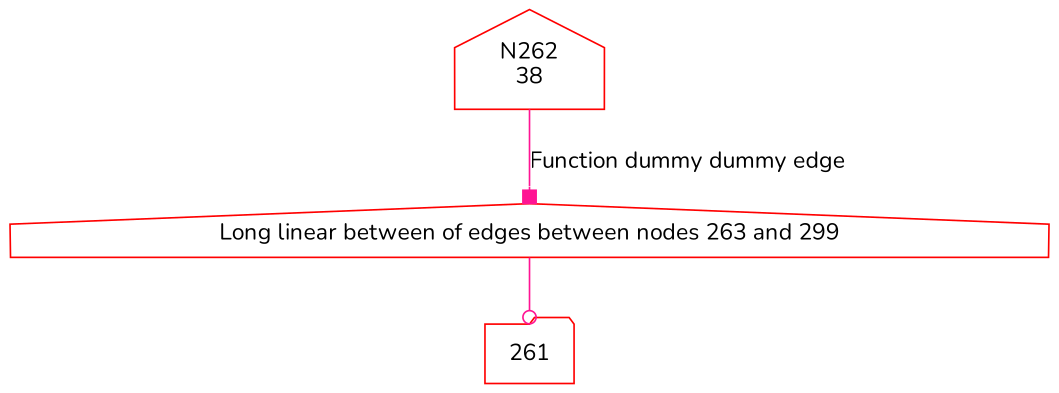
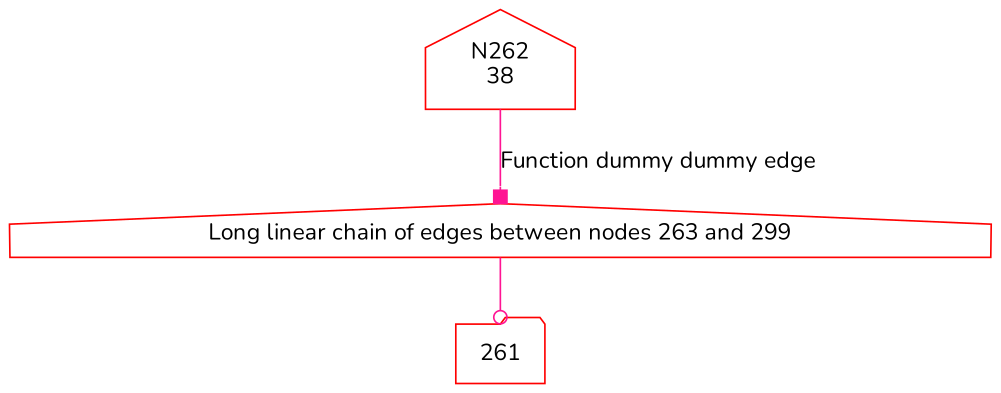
node "Long linear between of edges between nodes 263 and 299": label "Long linear between of edges between nodes 263 and 299" -> "Long linear chain of edges between nodes 263 and 299"
